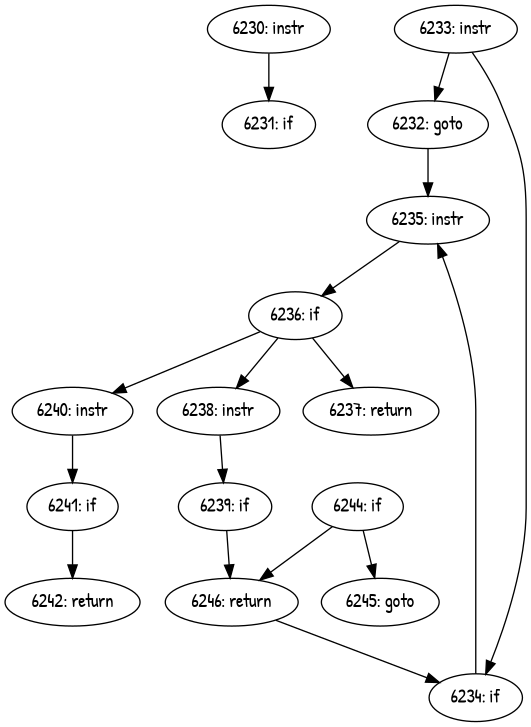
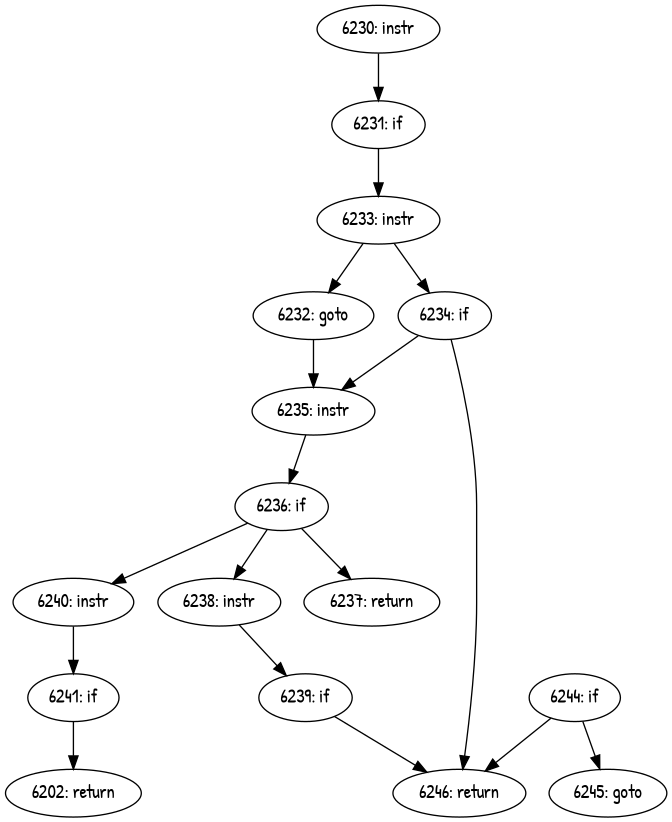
edge "6231: if" -> "6233: instr": added
node "6242: return": label "6242: return" -> "6202: return"
edge "6246: return" -> "6234: if": reversed
